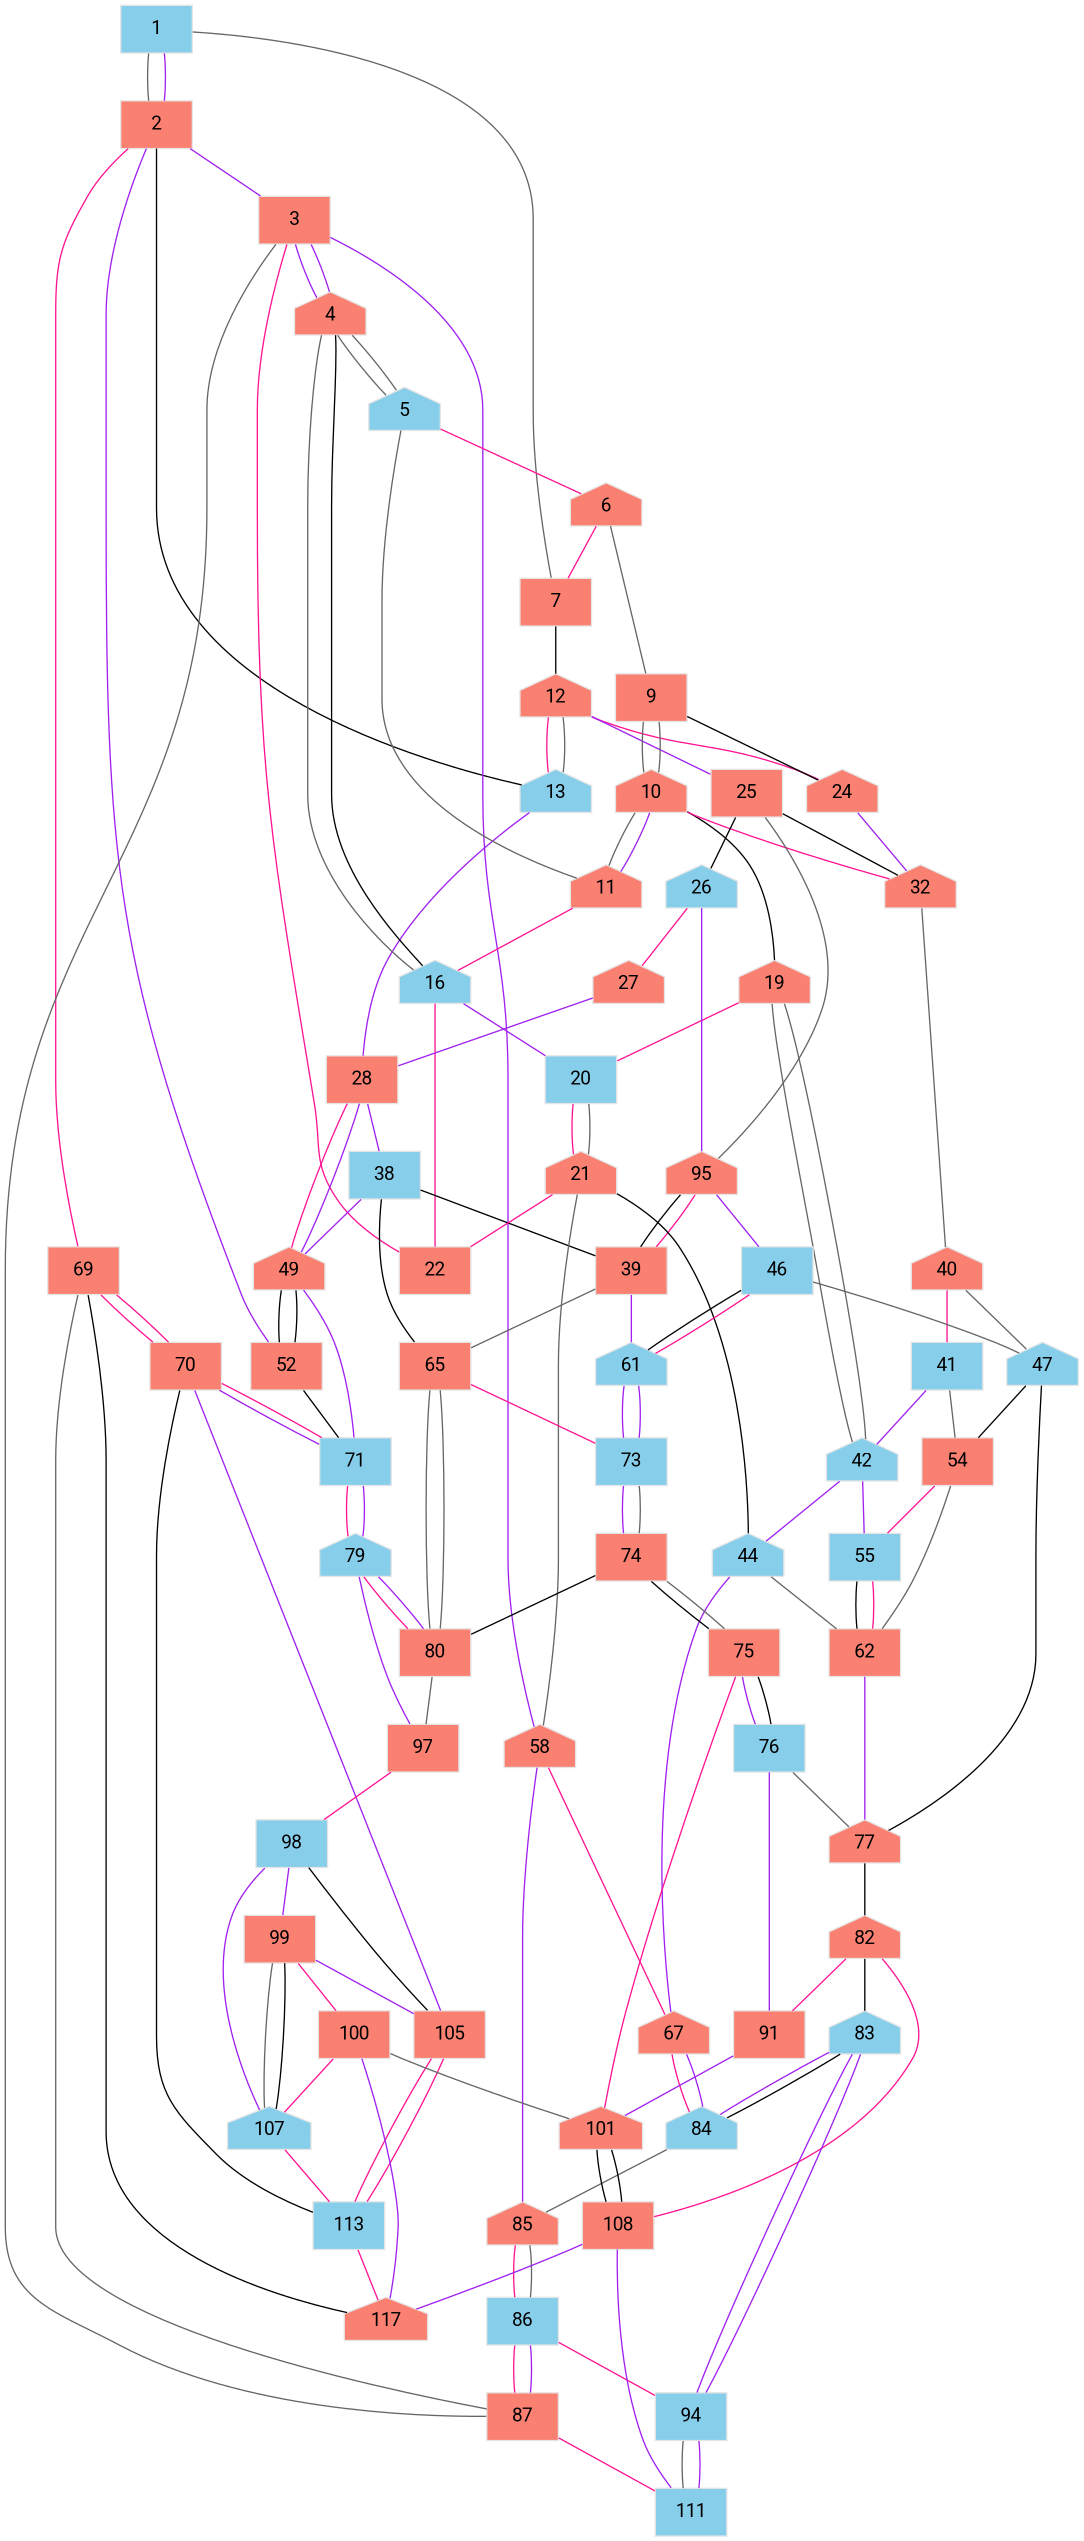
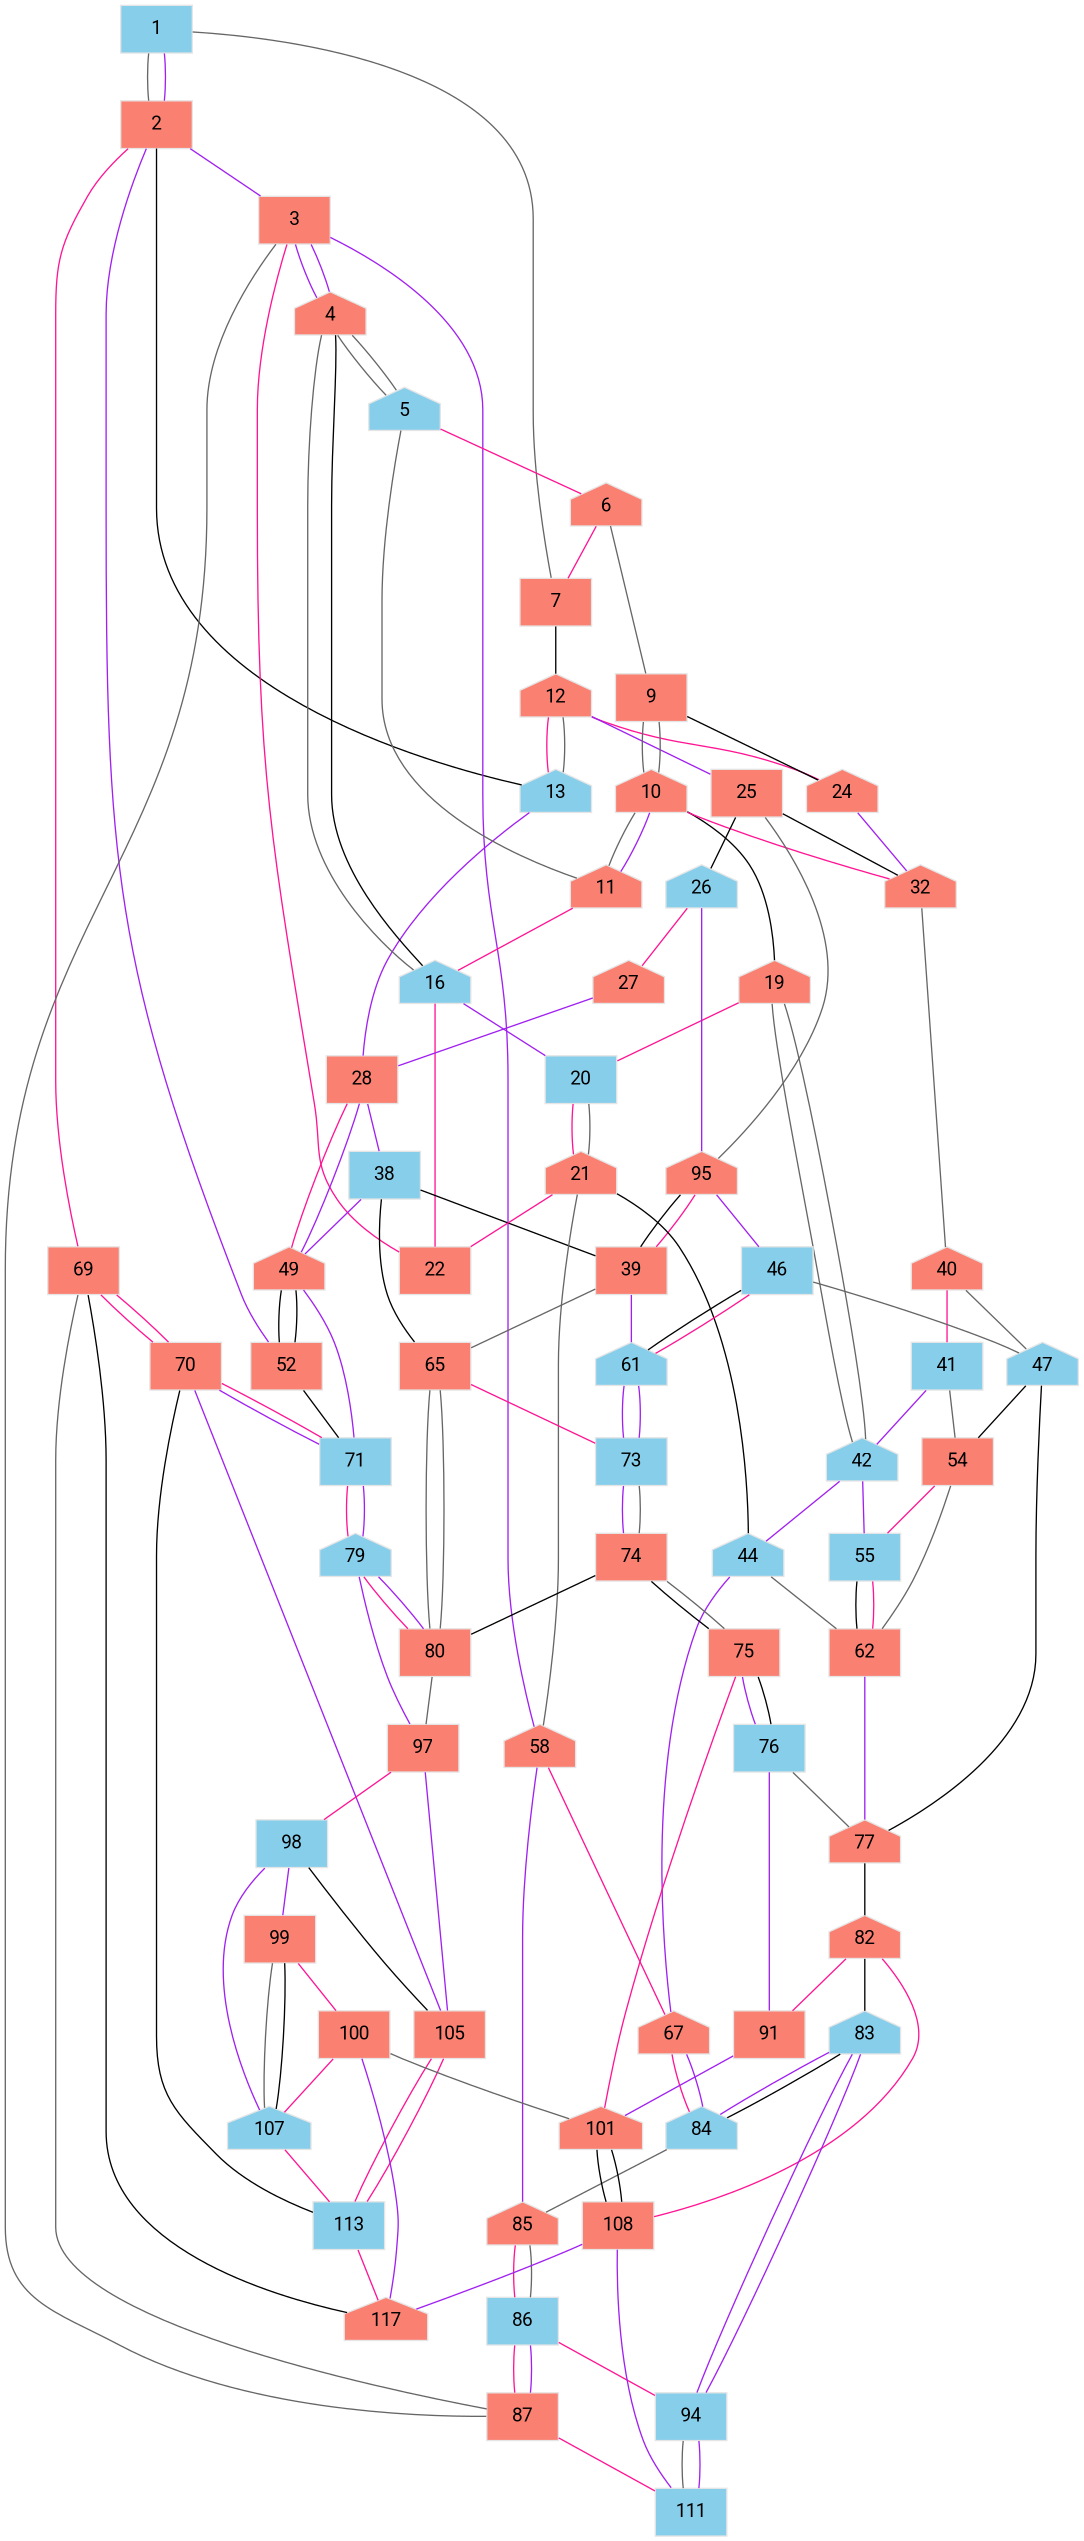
edge "99" -- "105": now "97" -- "105"
